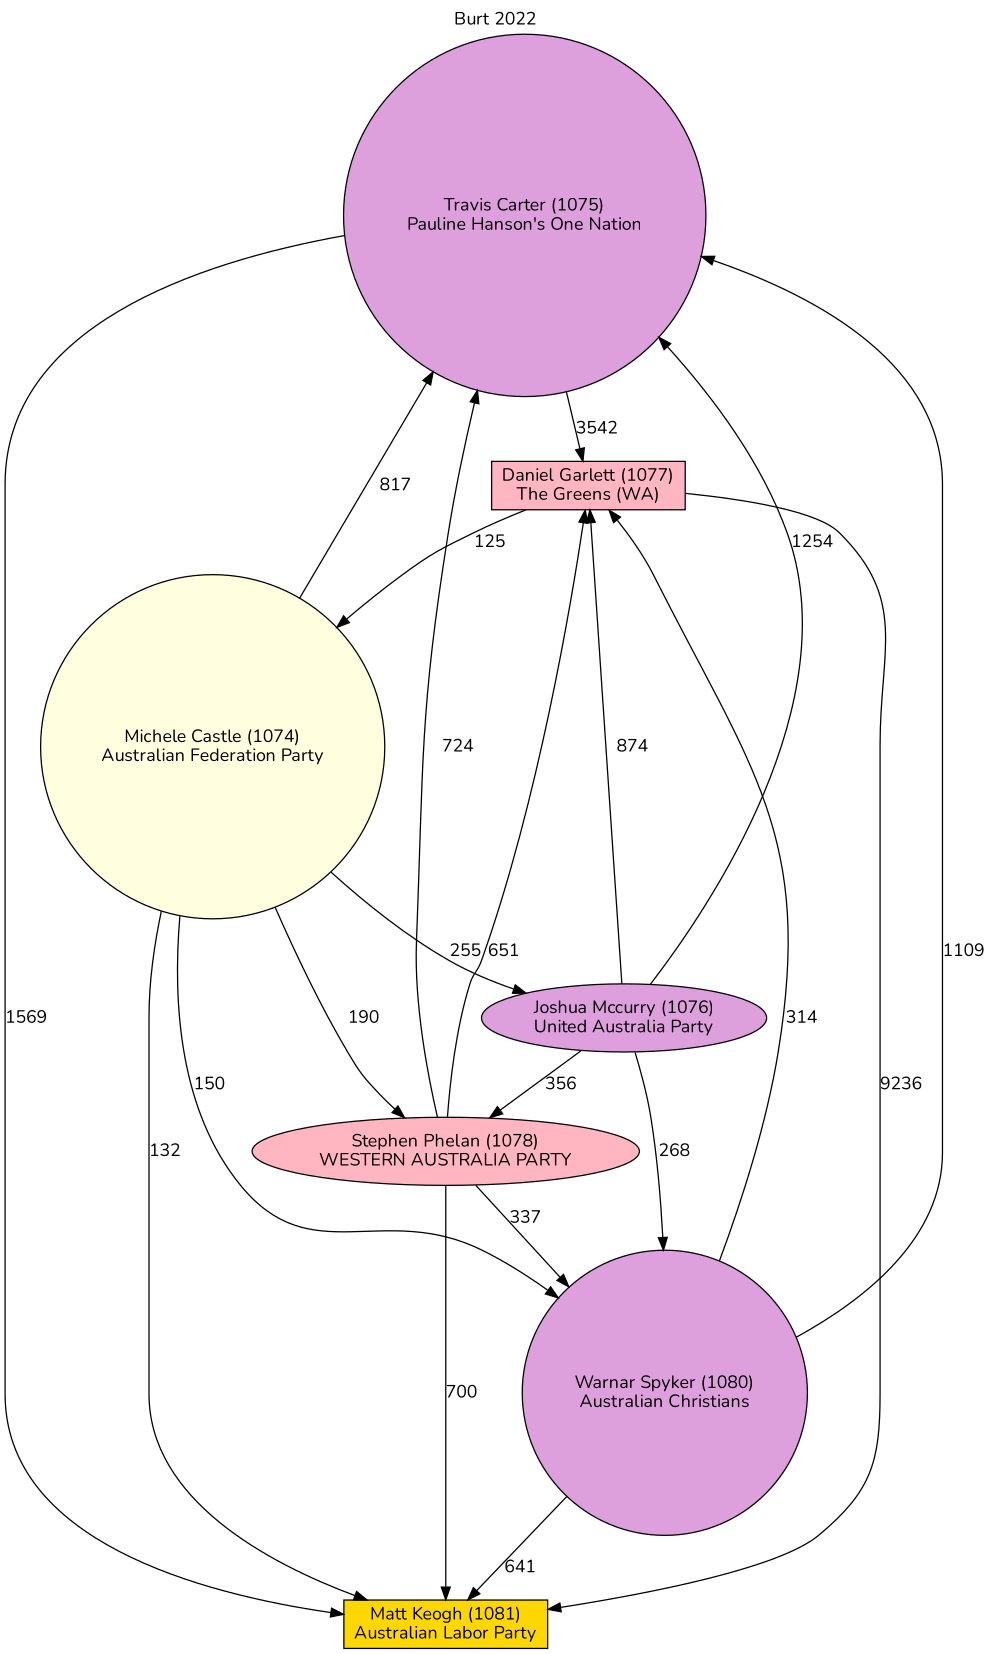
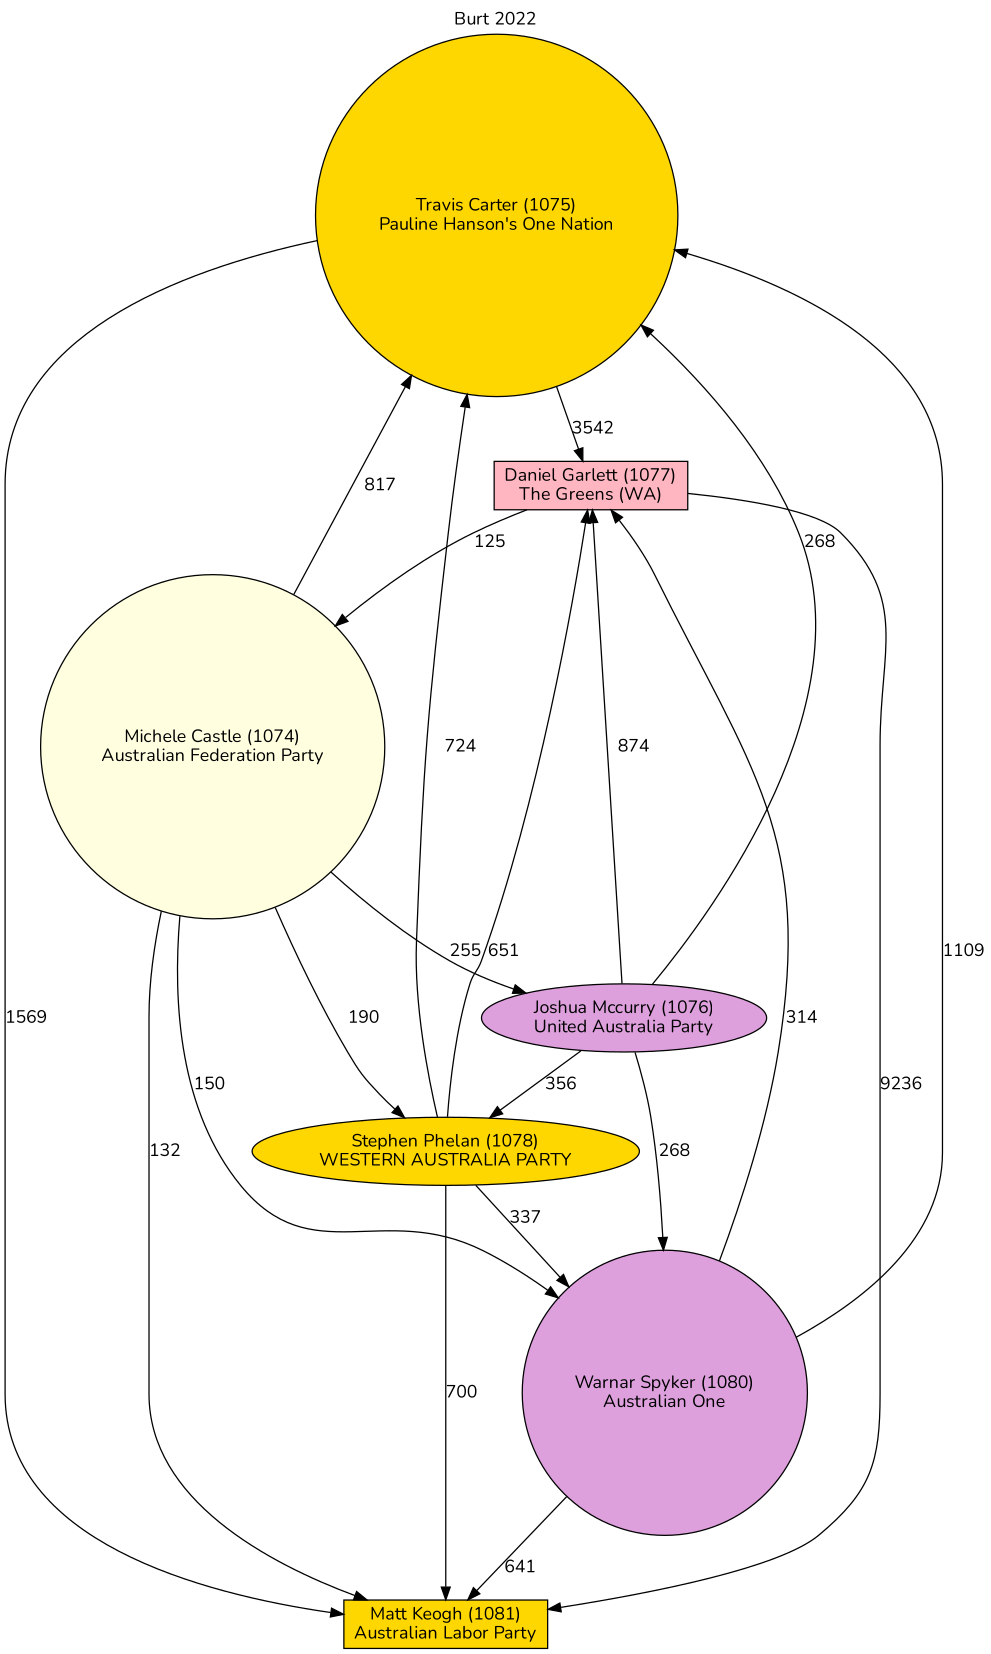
node "Travis Carter (1075) Pauline Hanson's One Nation": fillcolor plum -> gold
edge "Joshua Mccurry (1076) United Australia Party" -> "Travis Carter (1075) Pauline Hanson's One Nation": label "1254" -> "268"
node "Stephen Phelan (1078) WESTERN AUSTRALIA PARTY": fillcolor lightpink -> gold
node "Warnar Spyker (1080) Australian Christians": label "Warnar Spyker (1080) Australian Christians" -> "Warnar Spyker (1080) Australian One"
